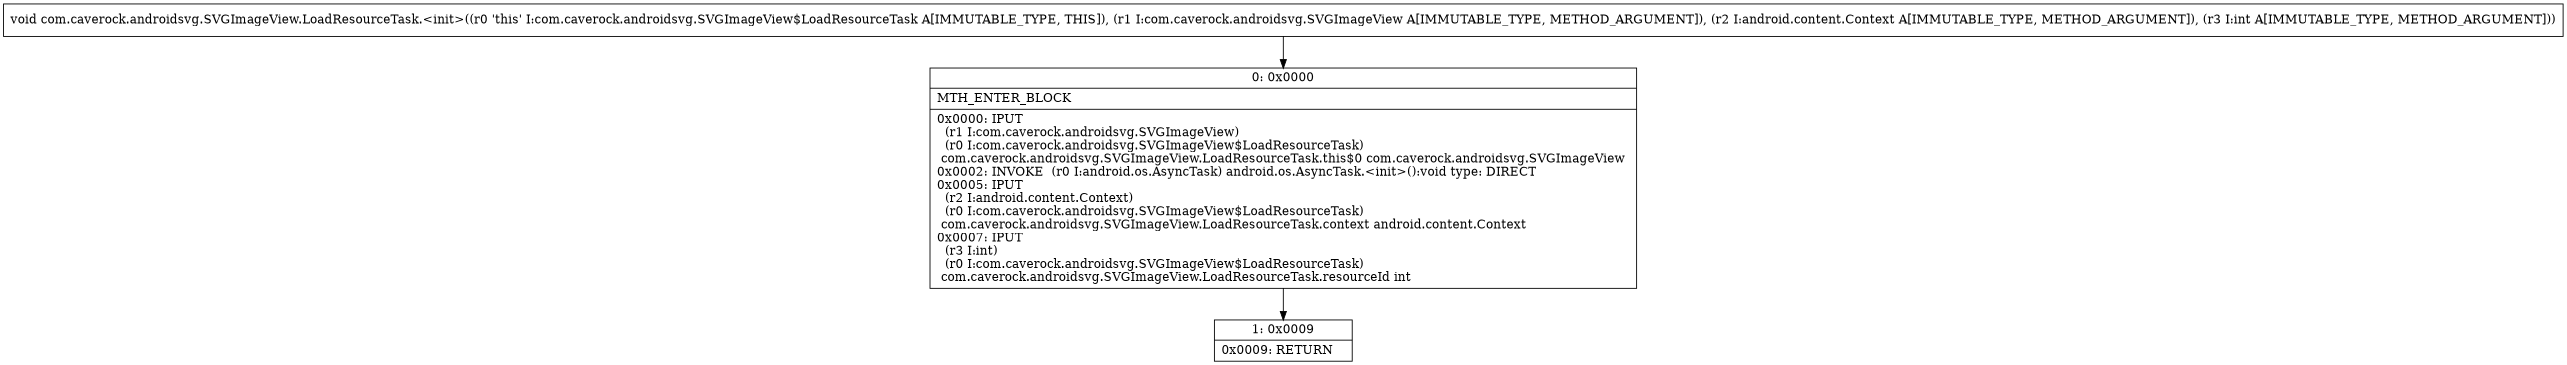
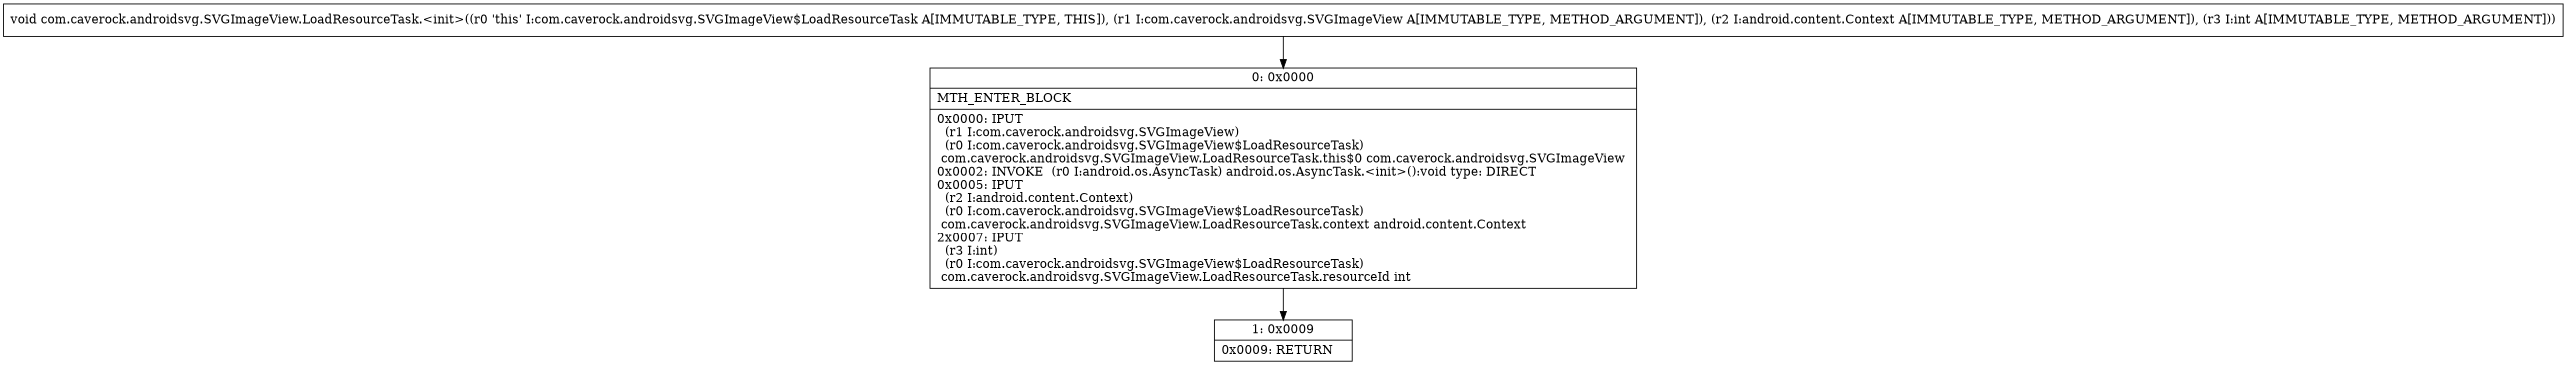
node "0: 0x0000": text "0x0007: IPUT" -> "2x0007: IPUT"
